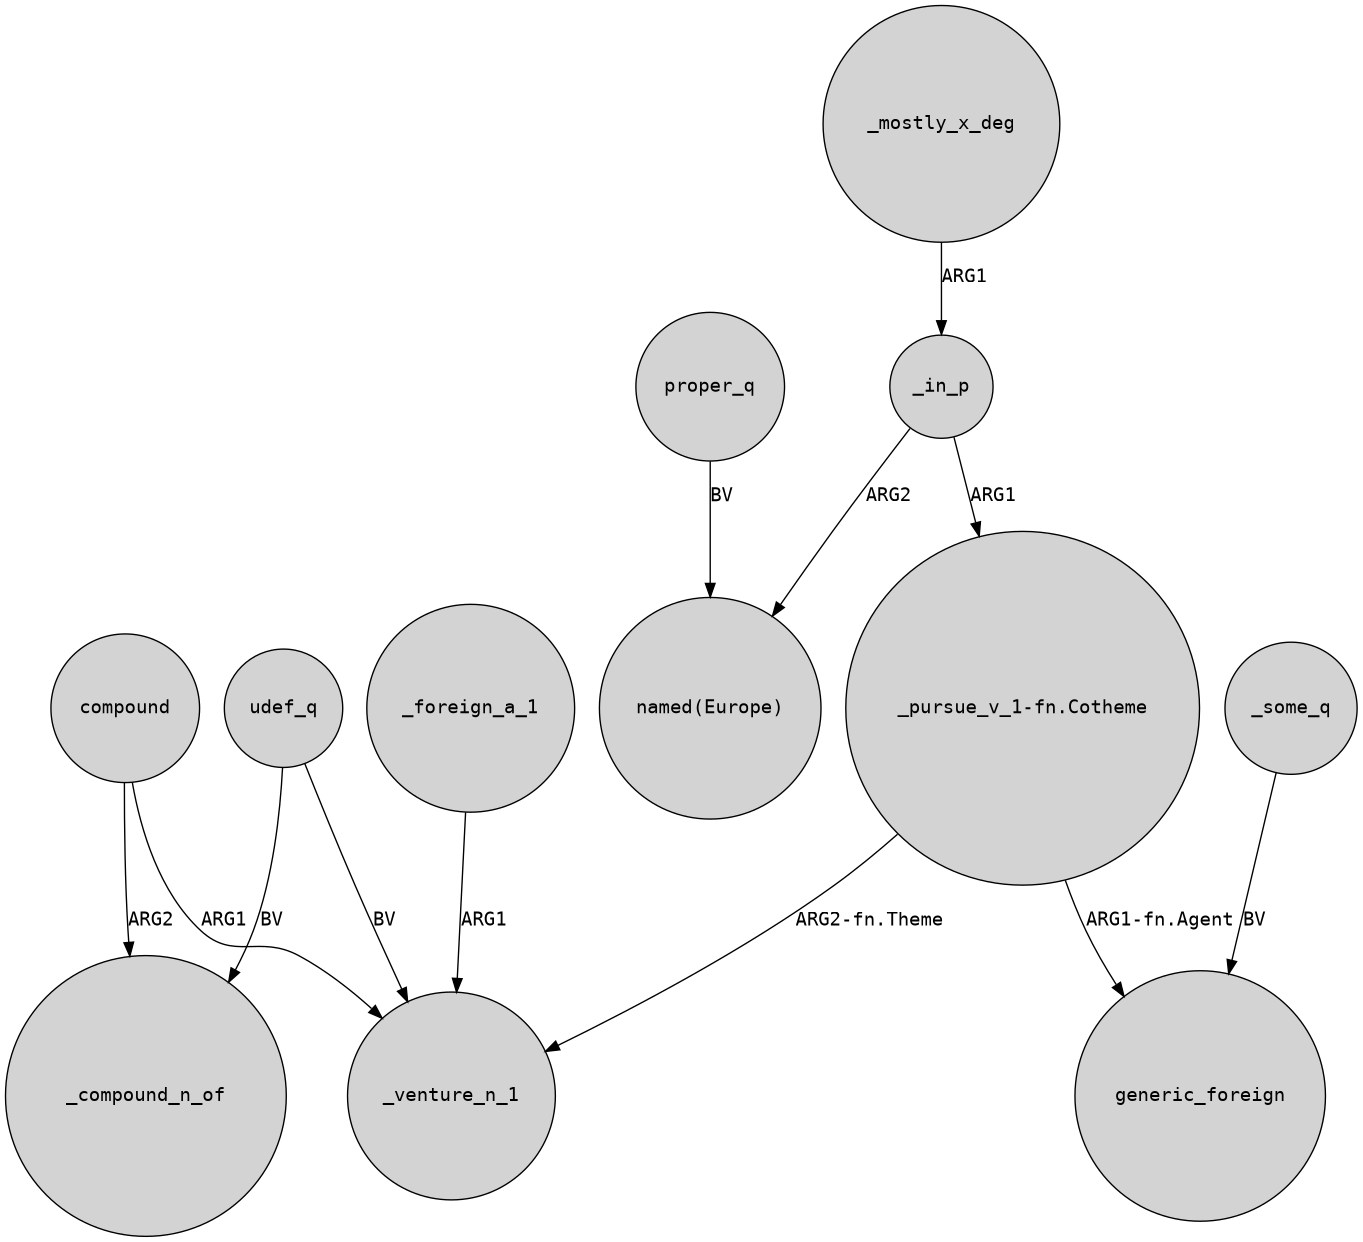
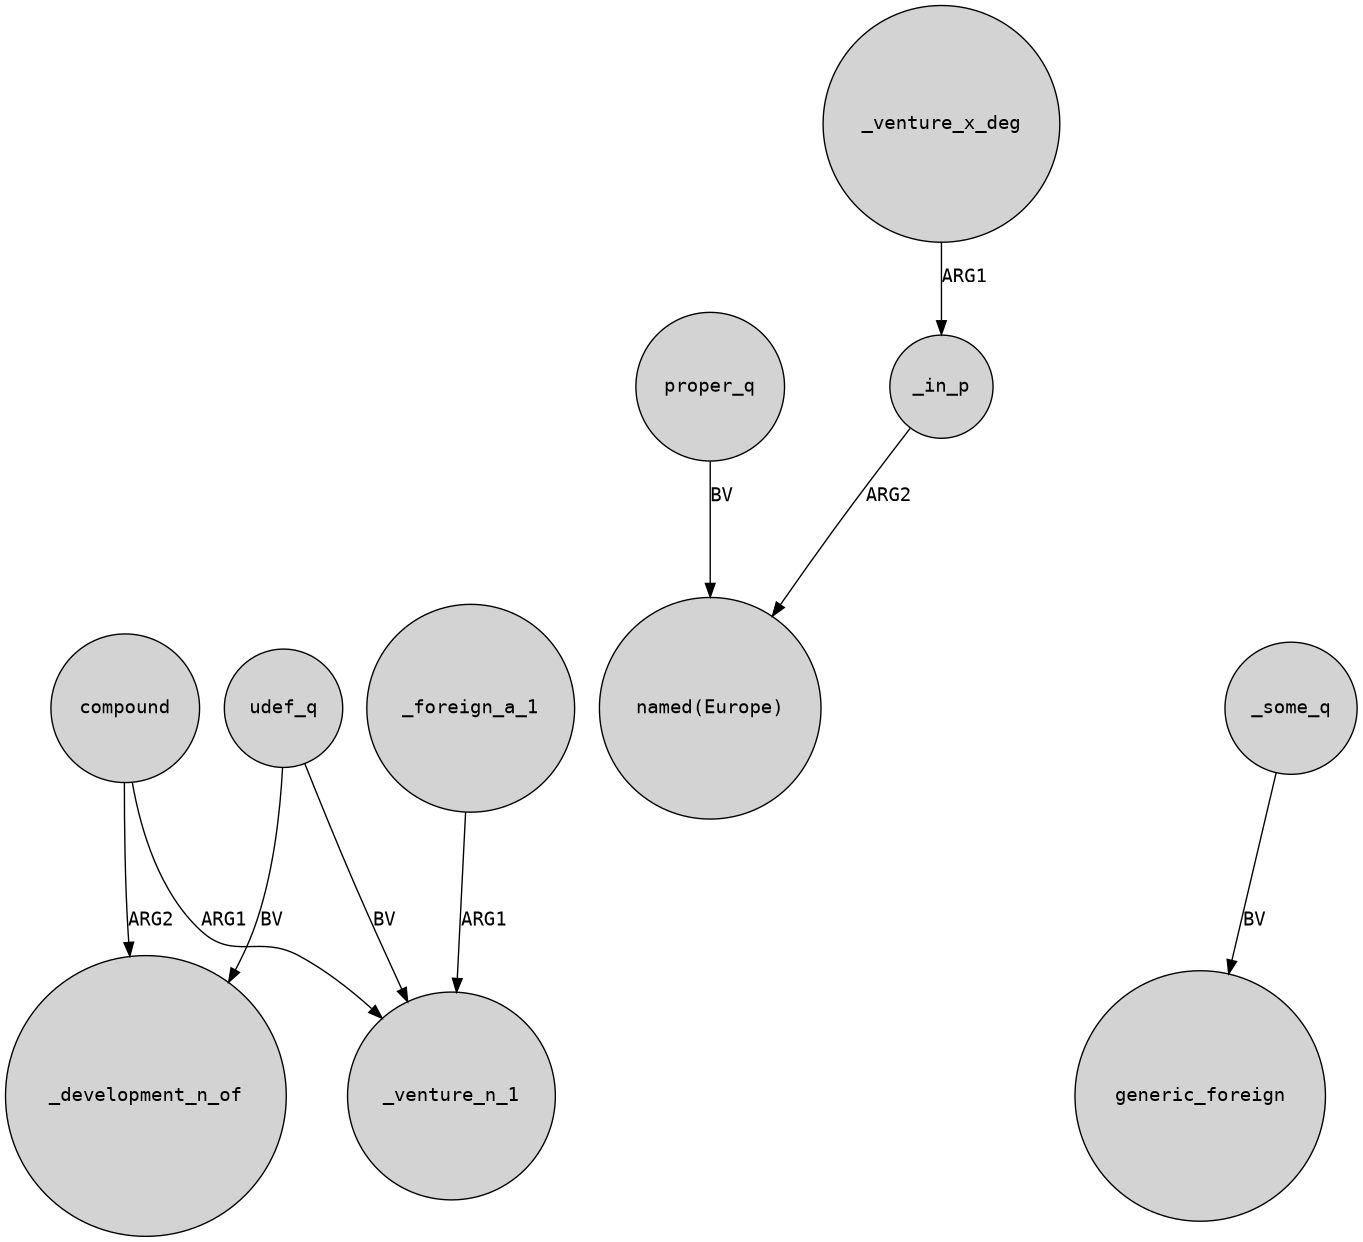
node "_mostly_x_deg": label "_mostly_x_deg" -> "_venture_x_deg"
node "_pursue_v_1-fn.Cotheme": removed
node "_compound_n_of": label "_compound_n_of" -> "_development_n_of"
